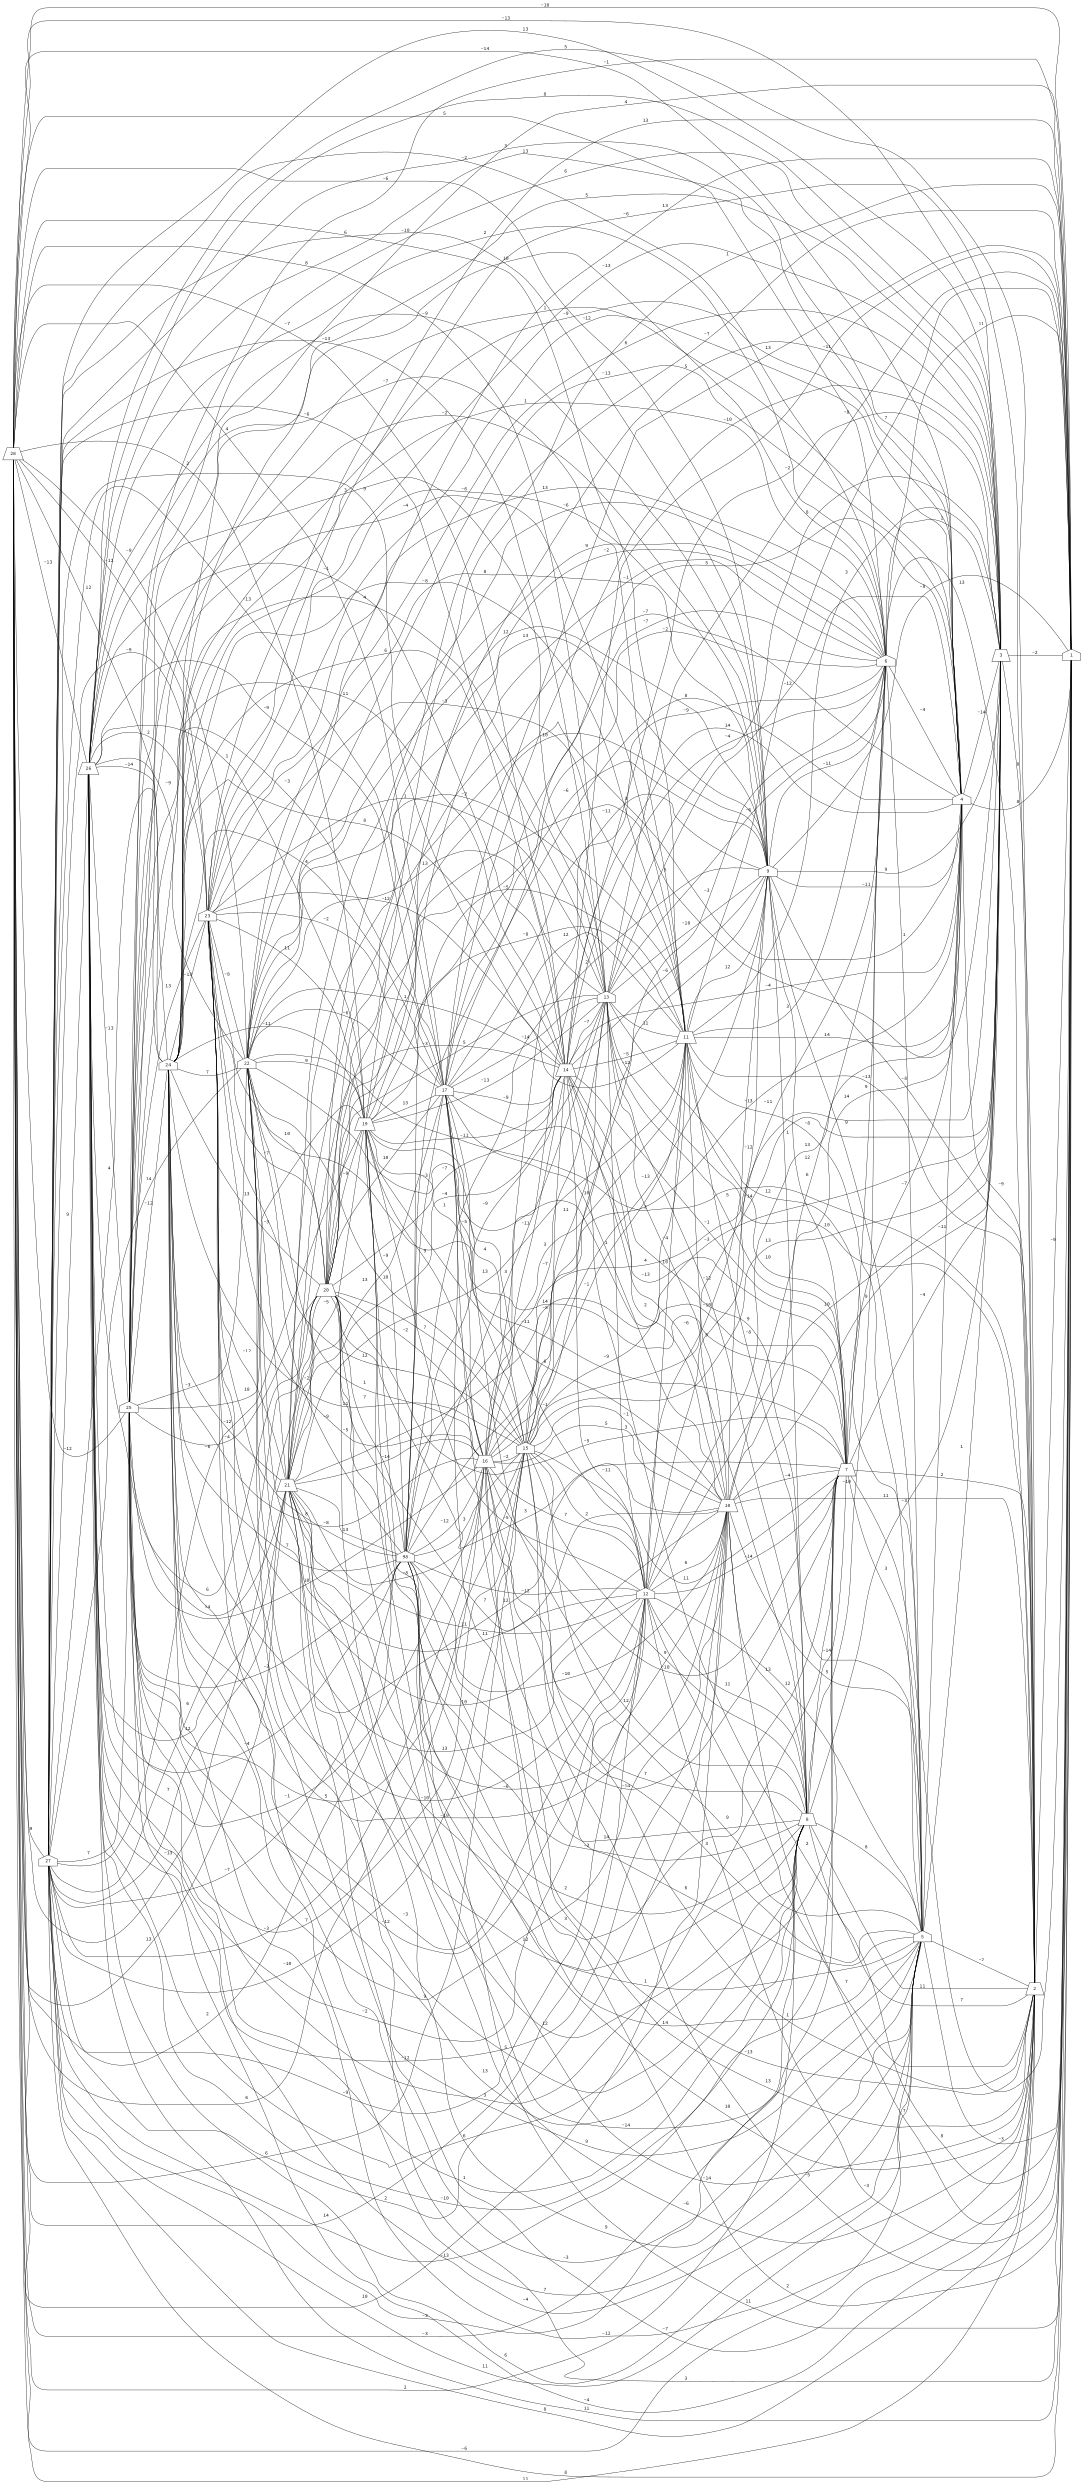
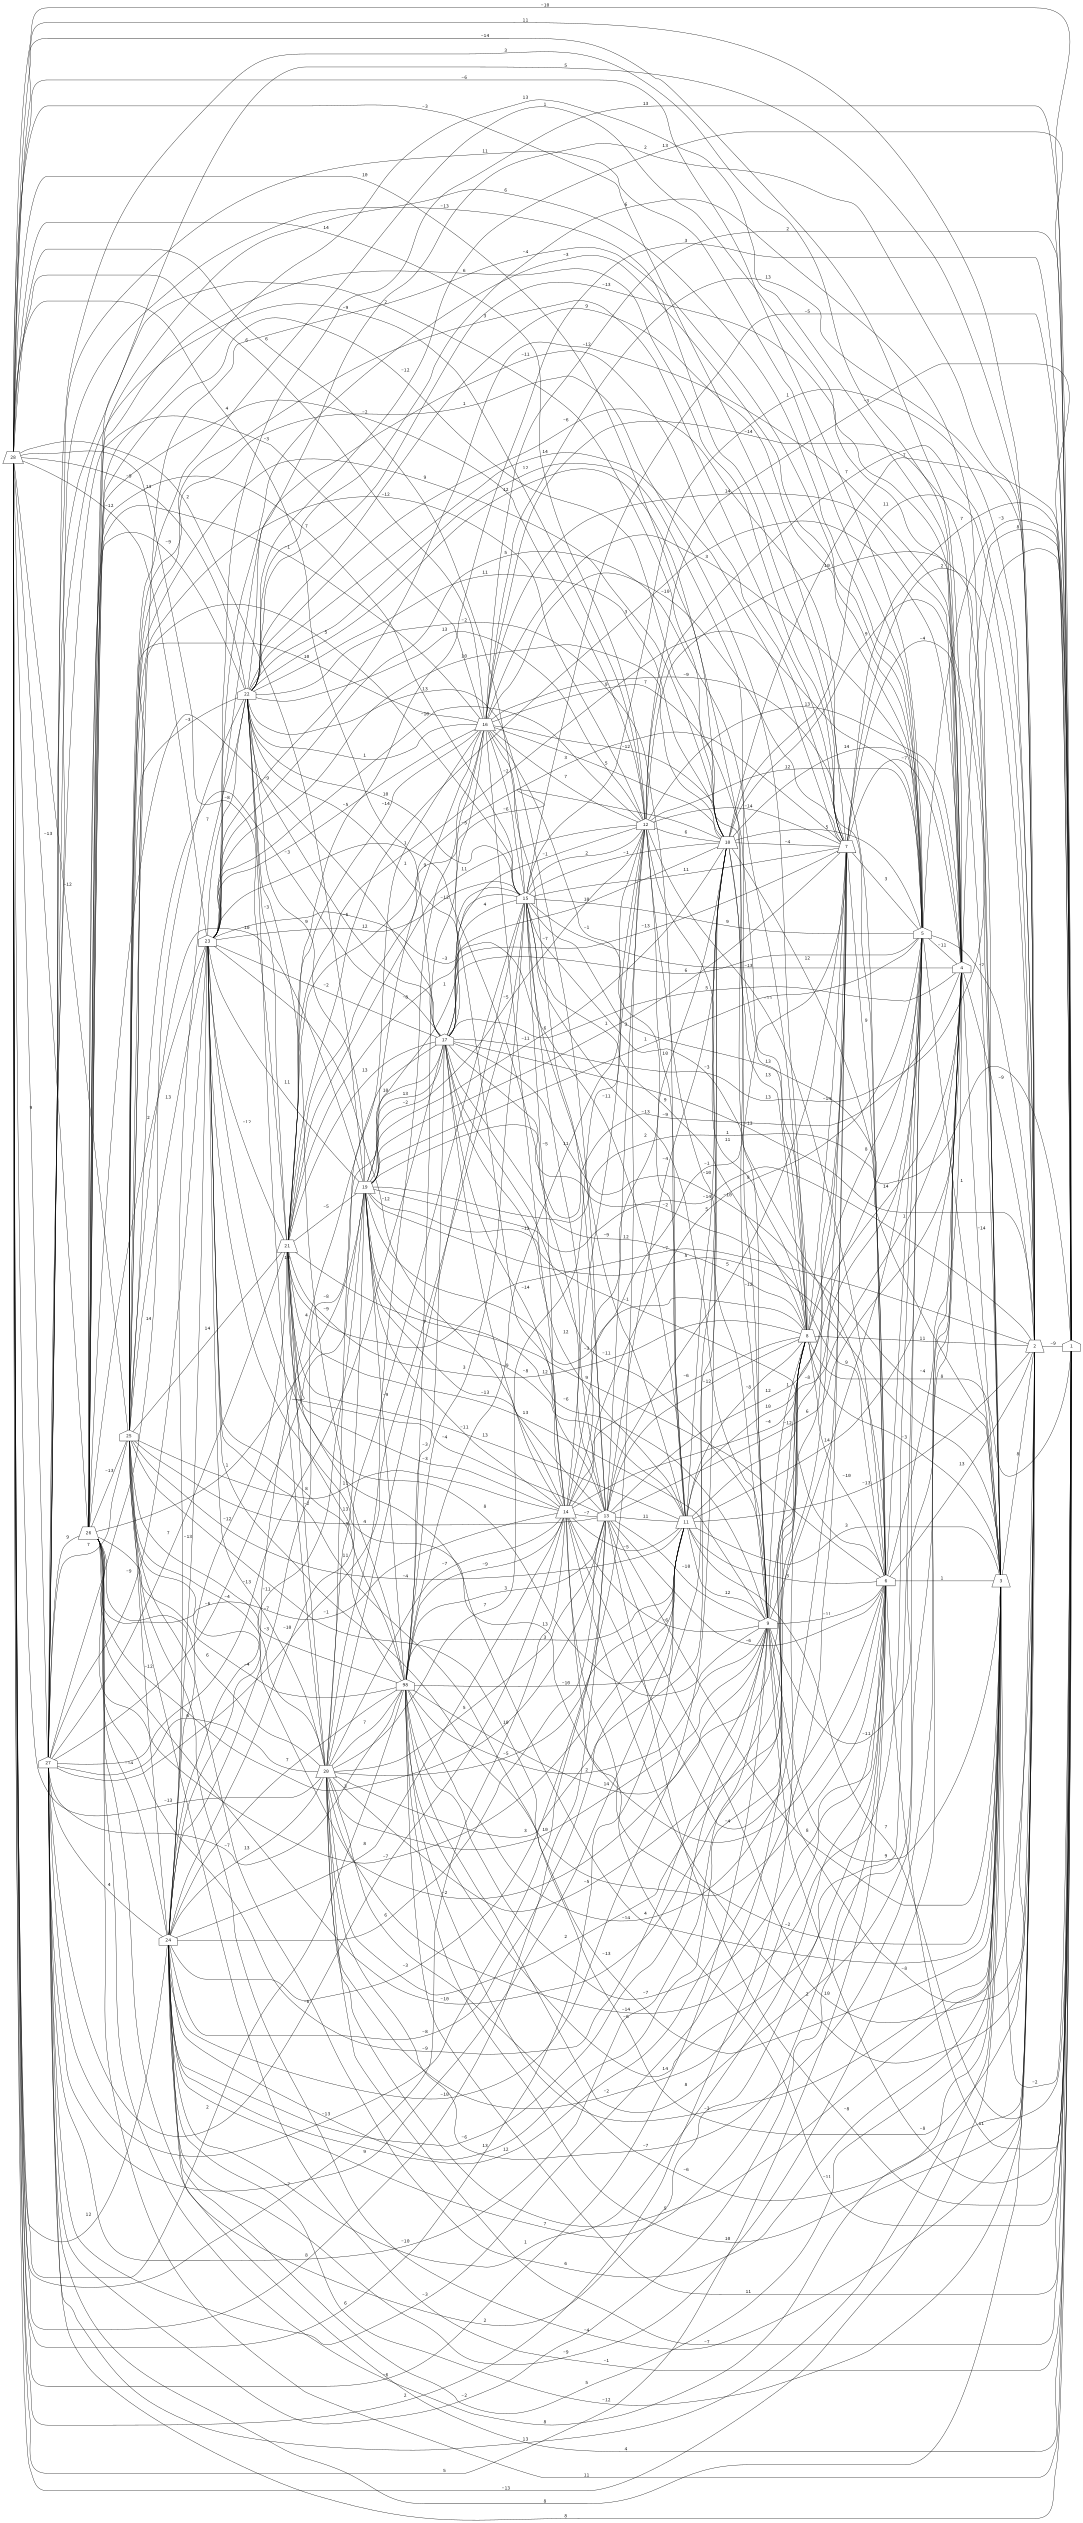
edge "4" -- "19": added, label "-9"
edge "4" -- "8": added, label "14"
edge "26" -- "21": removed, label "12"
